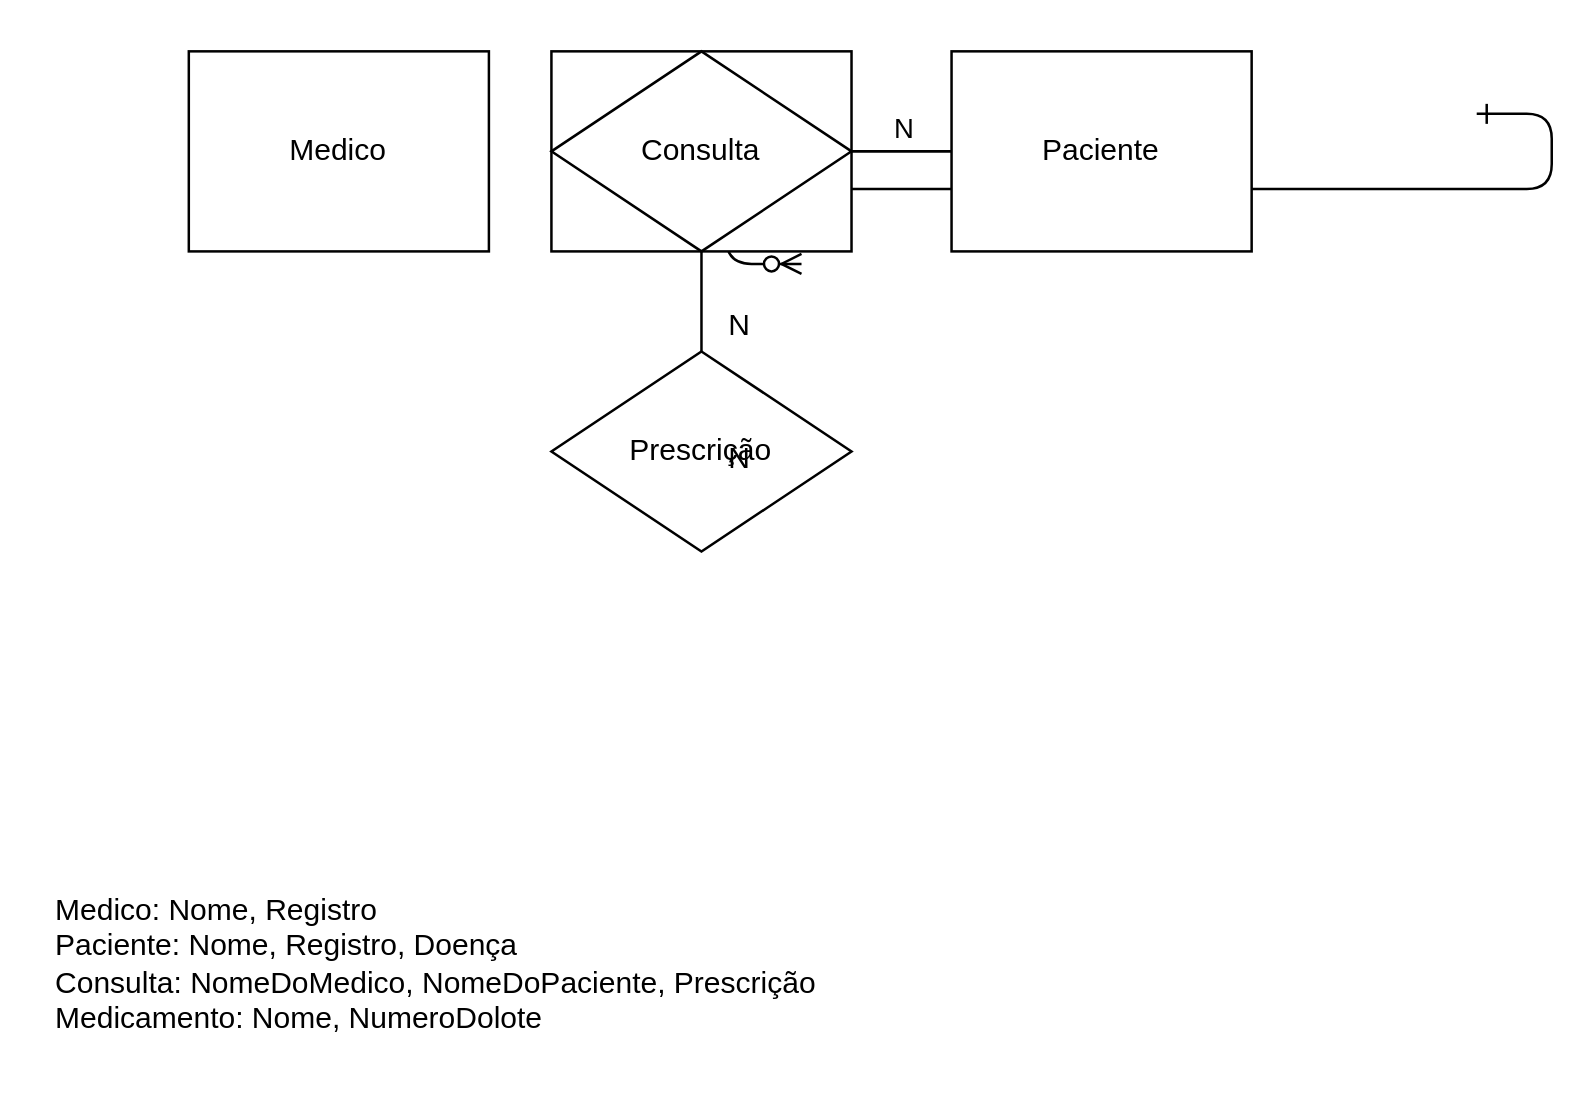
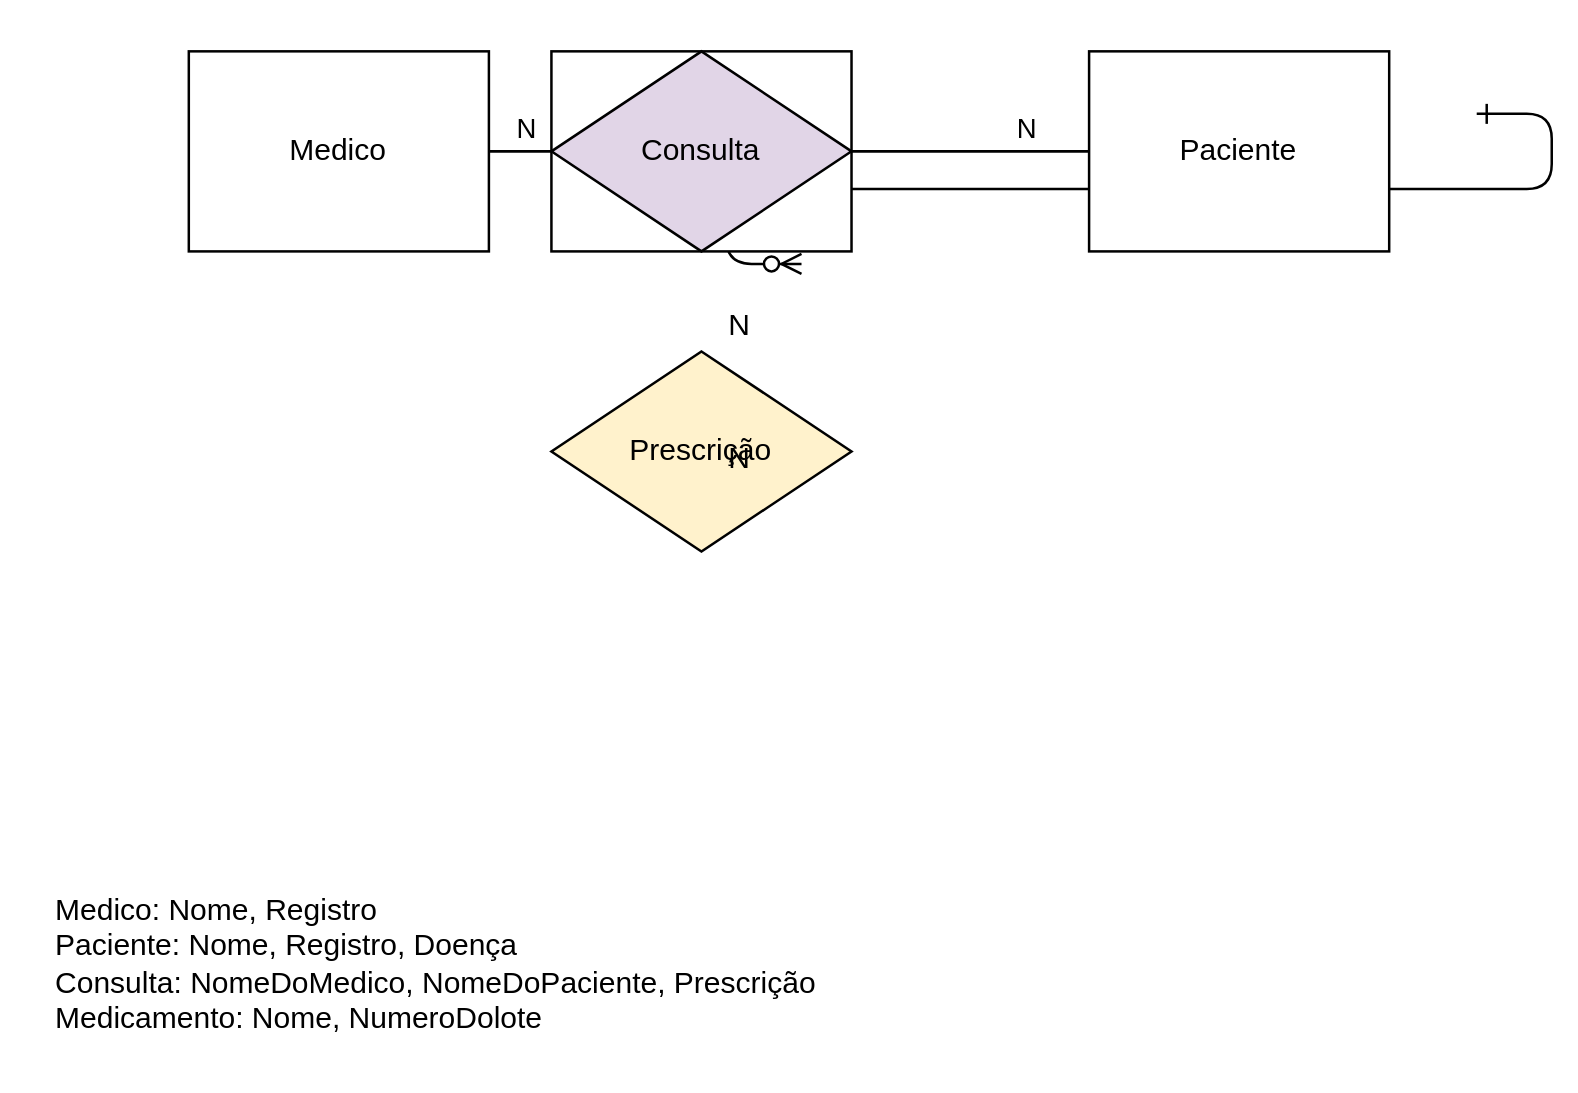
edge "Medico" -- "Consulta": added, label "N"
node "Consulta": fillcolor #ffffff -> #e1d5e7
node "Paciente": moved (1101, 151) -> (1239, 151)
edge "Consulta" -- "Prescrição": removed
node "Prescrição": fillcolor #ffffff -> #fff2cc
